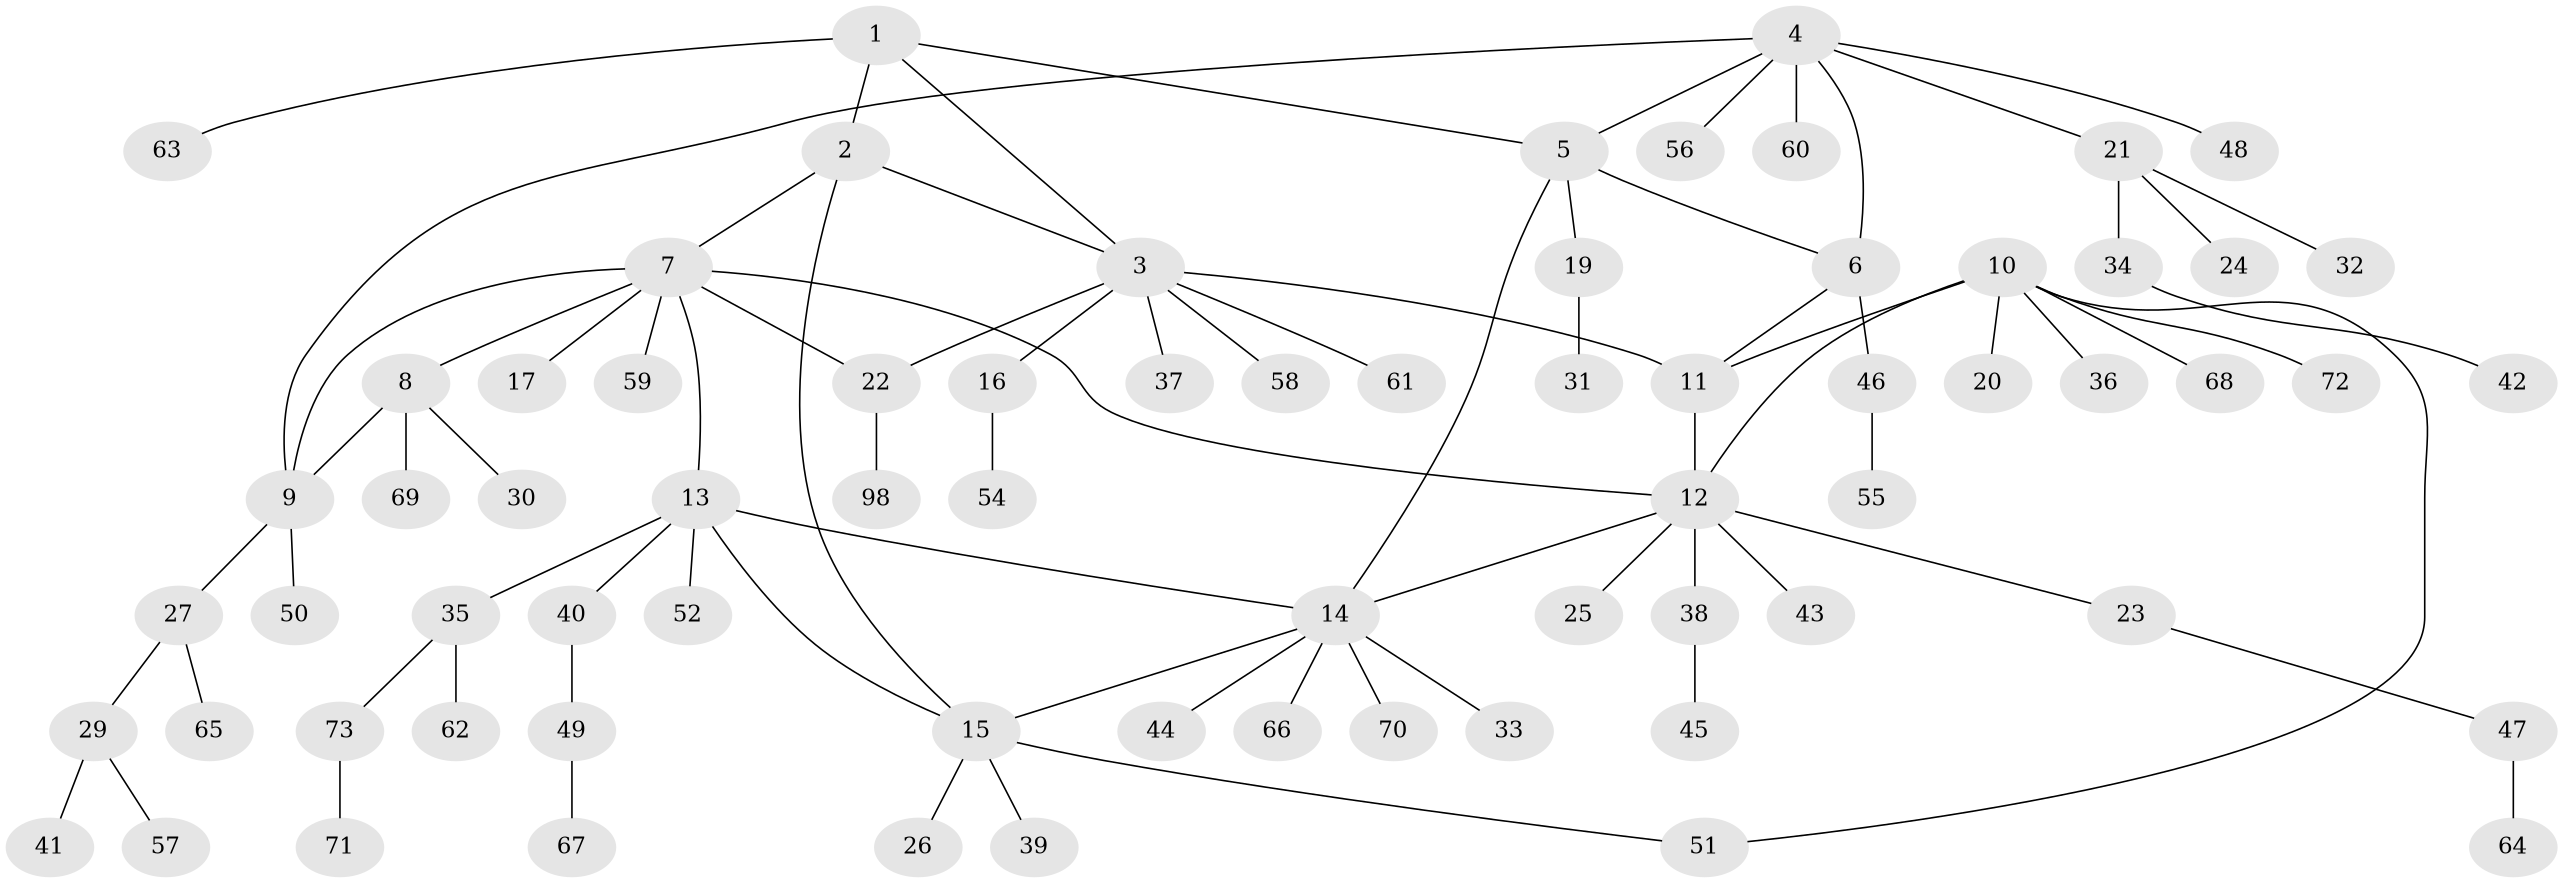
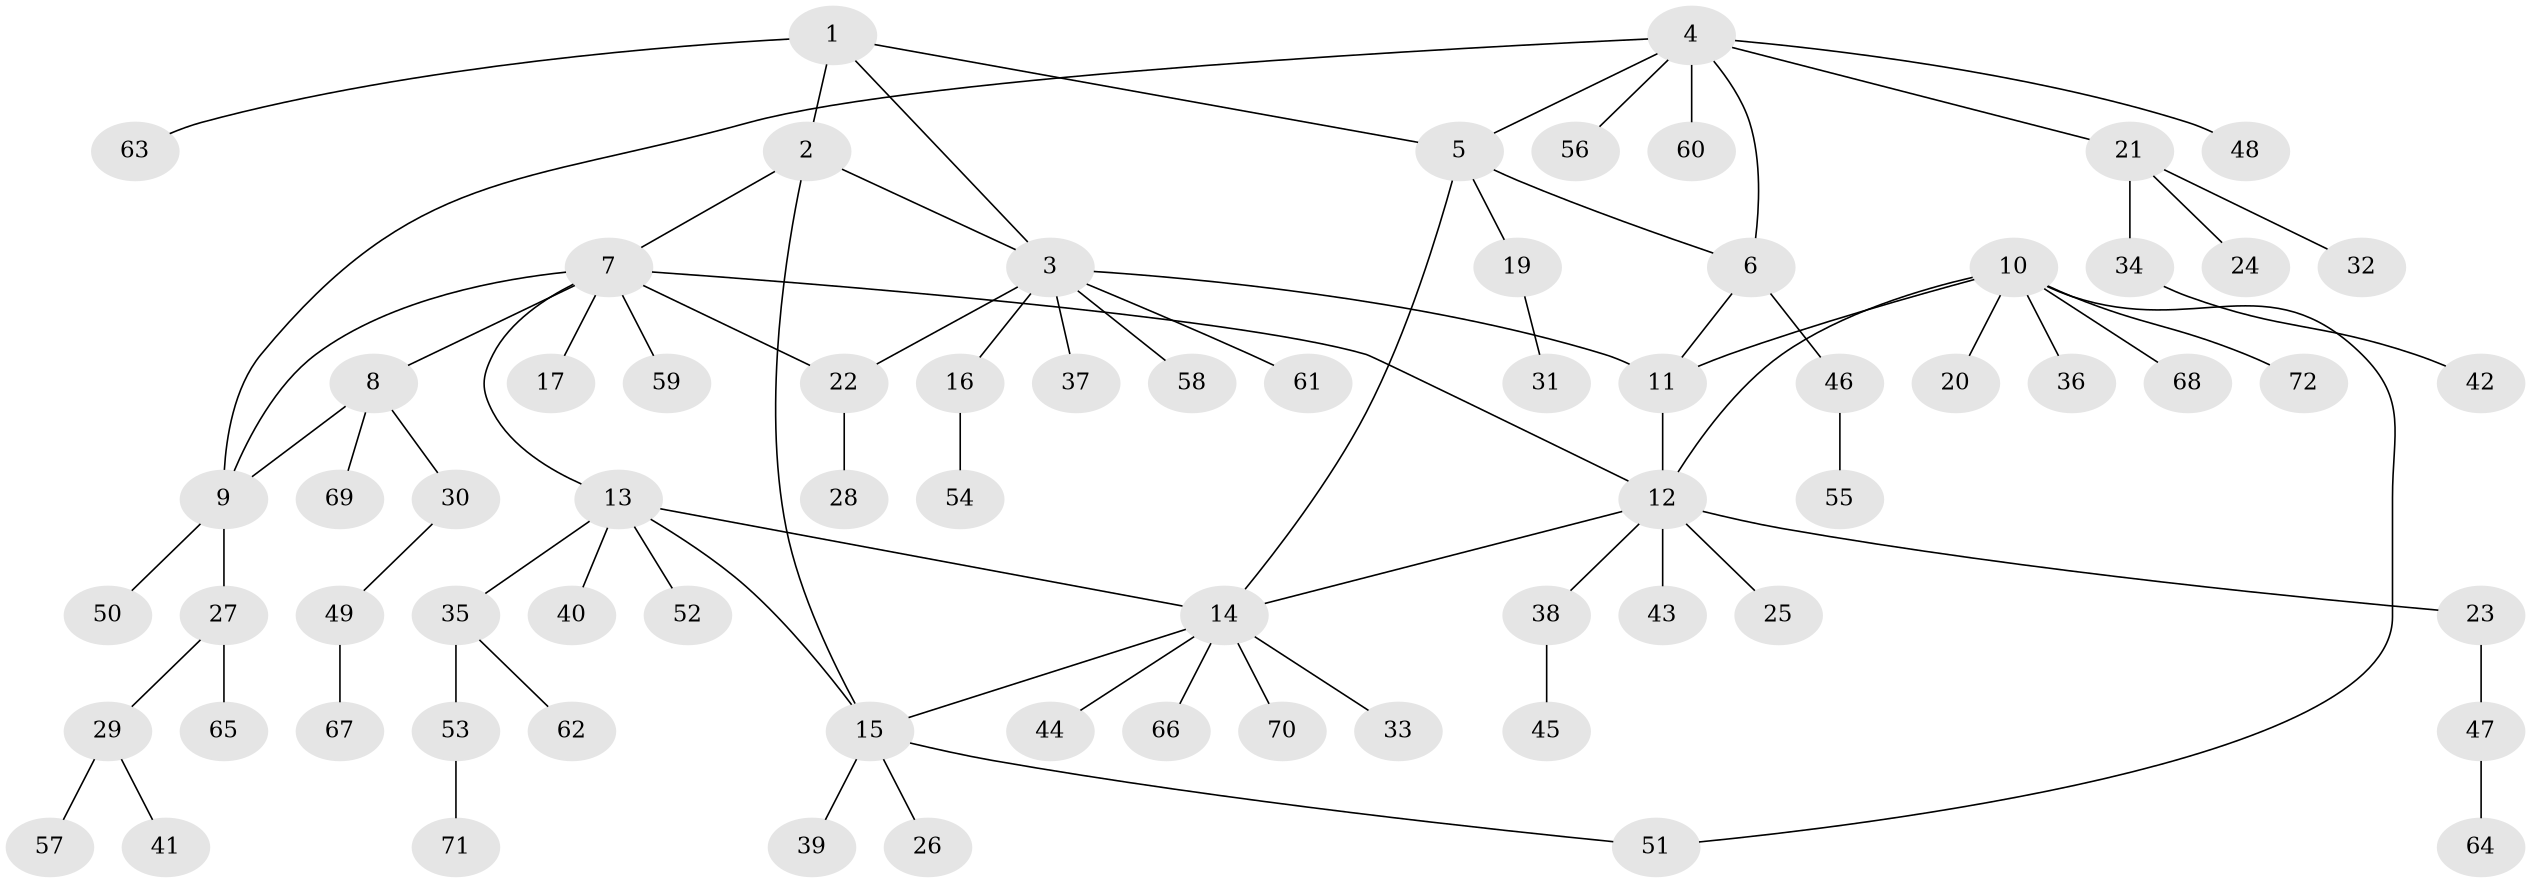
node "98": label "98" -> "28"
edge "40" -- "49": now "30" -- "49"
node "73": label "73" -> "53"
